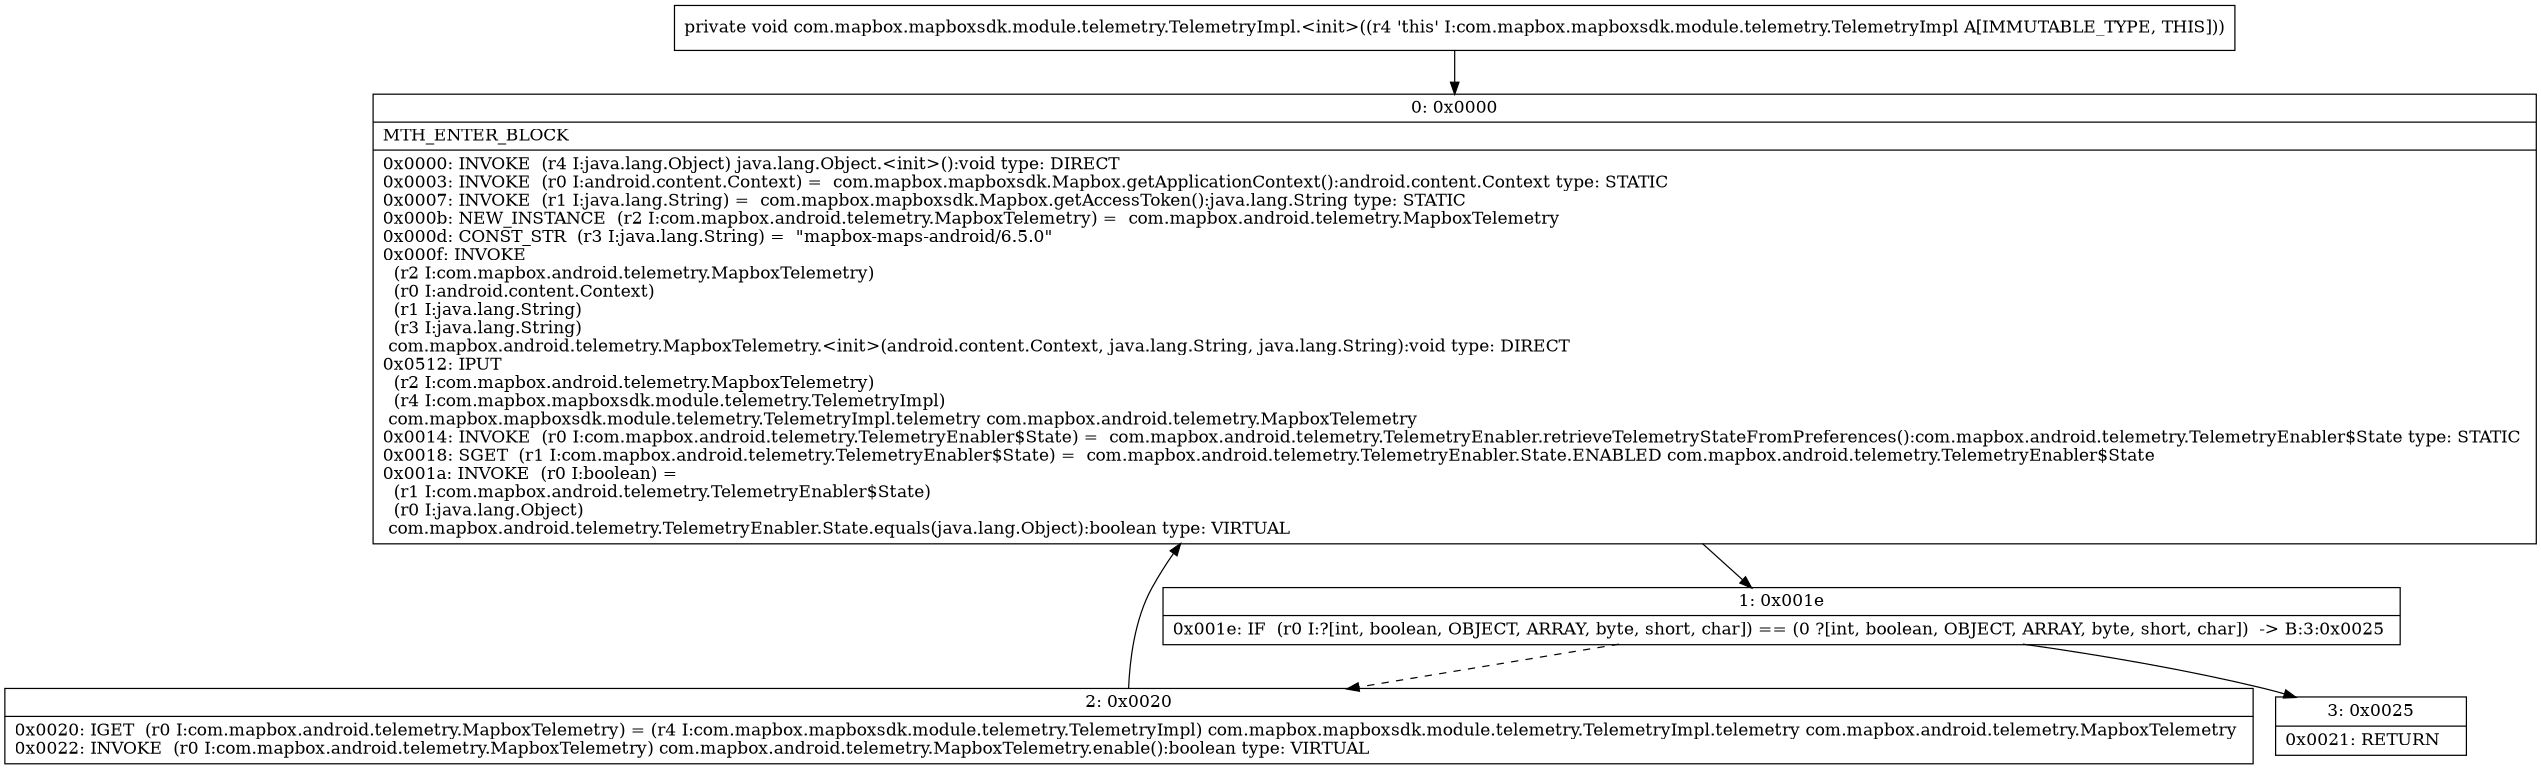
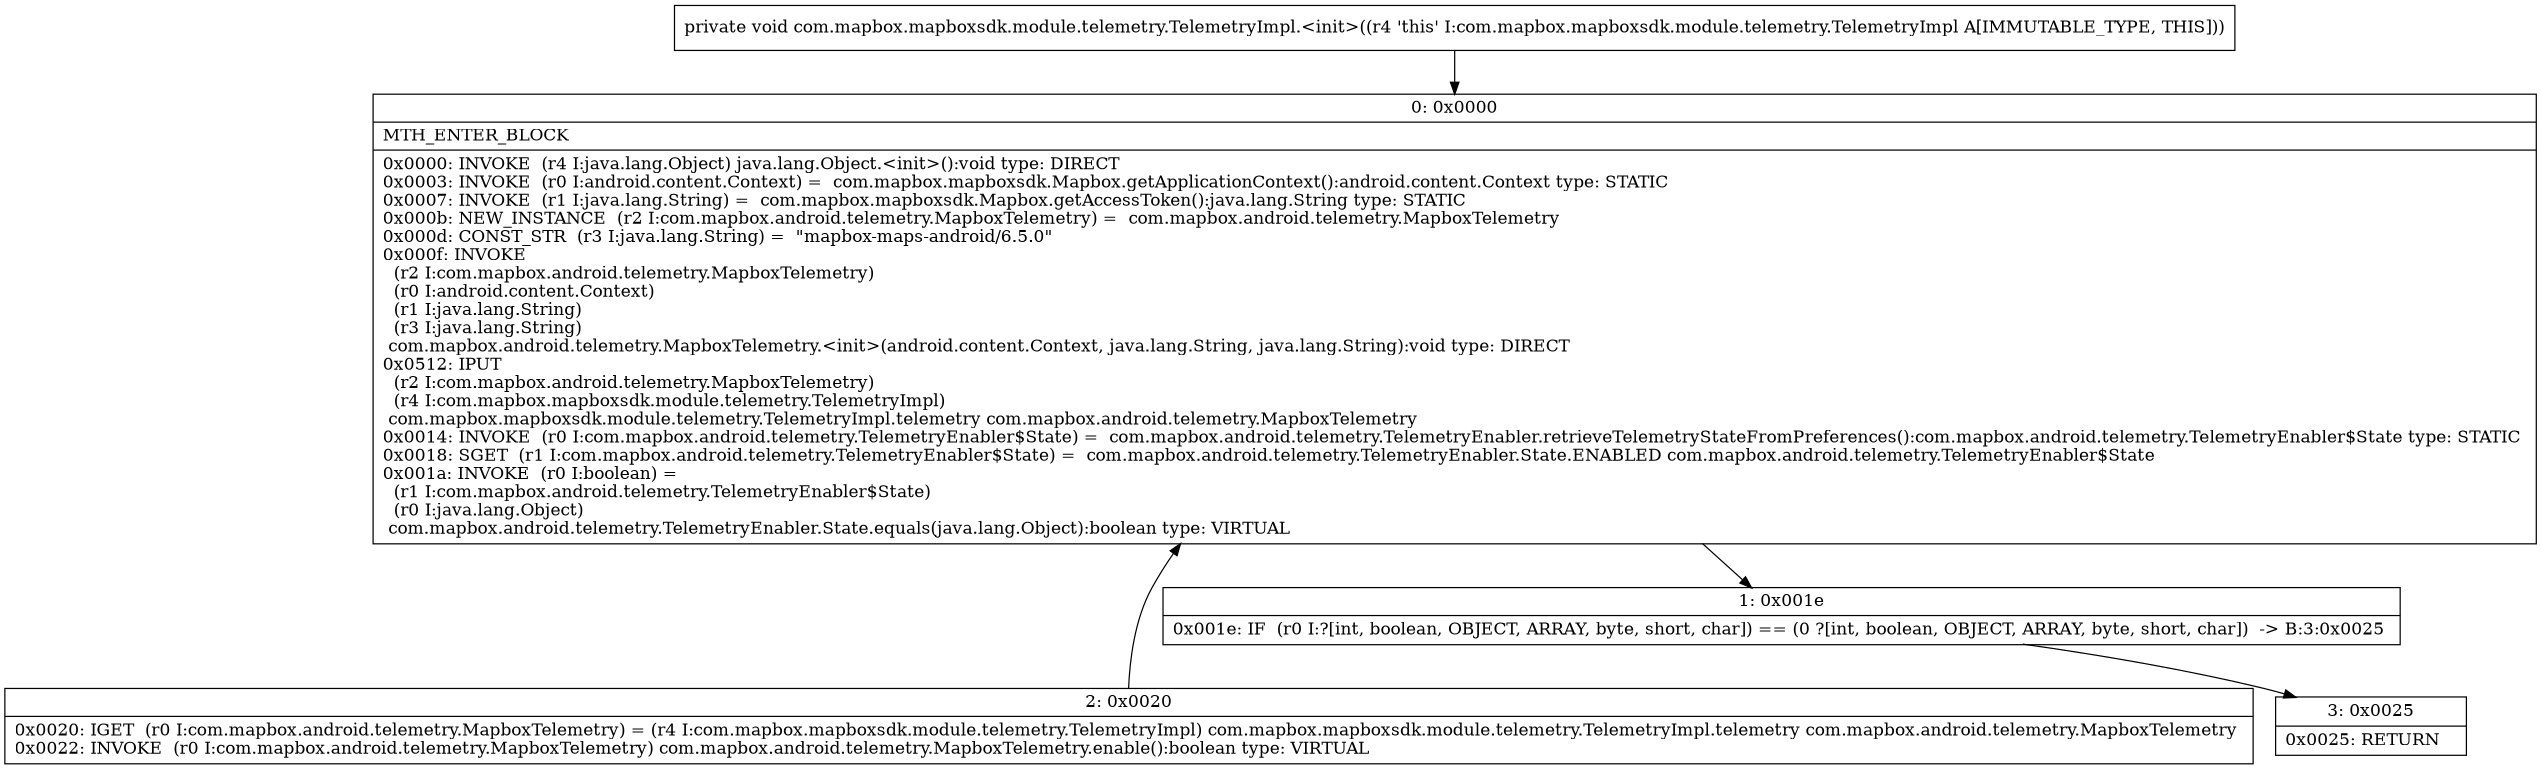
edge "1: 0x001e" -> "2: 0x0020": removed
node "3: 0x0025": text "0x0021: RETURN" -> "0x0025: RETURN"
